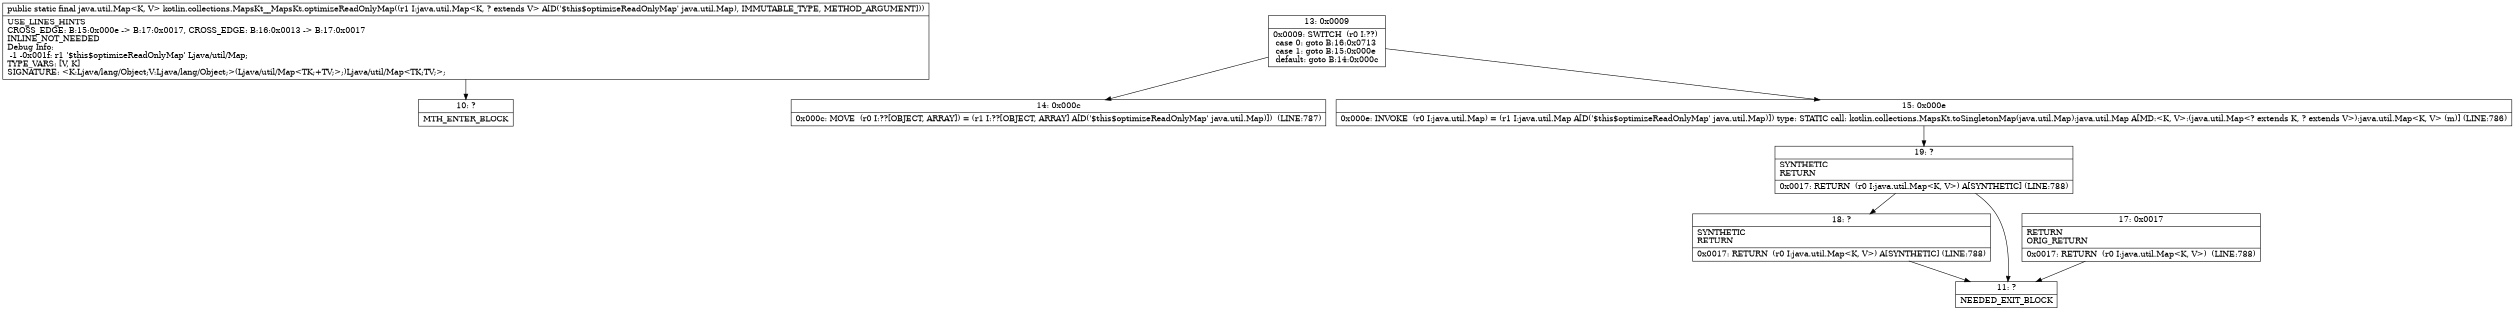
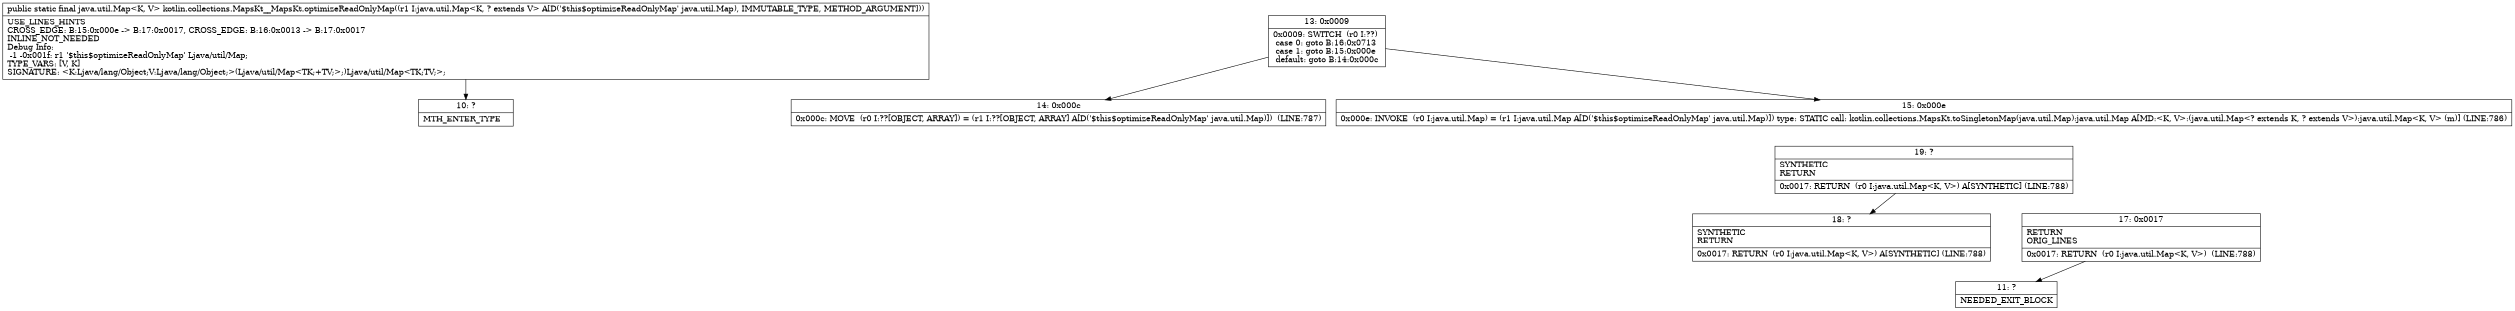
node "10: ?": text "MTH_ENTER_BLOCK" -> "MTH_ENTER_TYPE"
edge "15: 0x000e" -> "19: ?": removed
edge "19: ?" -> "11: ?": removed
node "17: 0x0017": text "ORIG_RETURN" -> "ORIG_LINES"
edge "18: ?" -> "11: ?": removed
